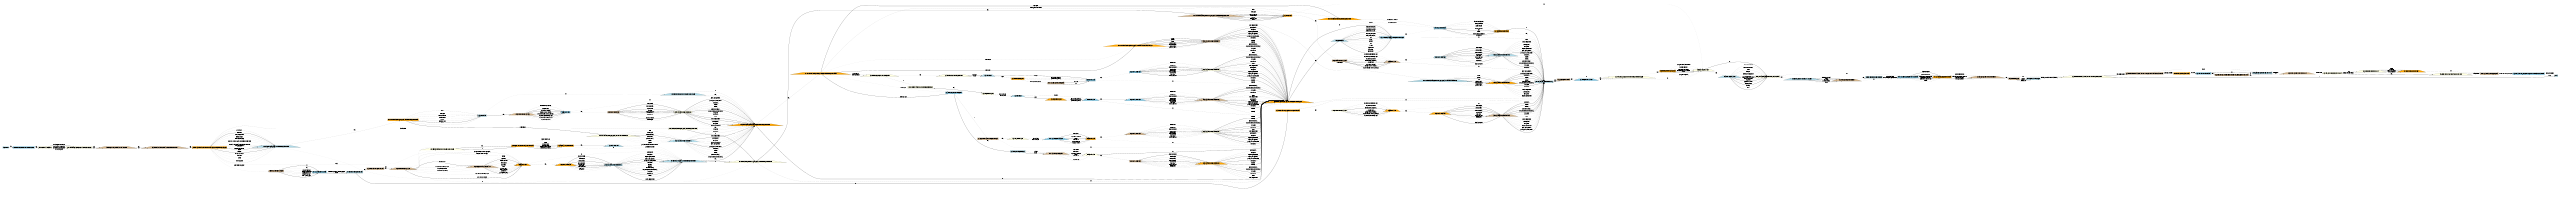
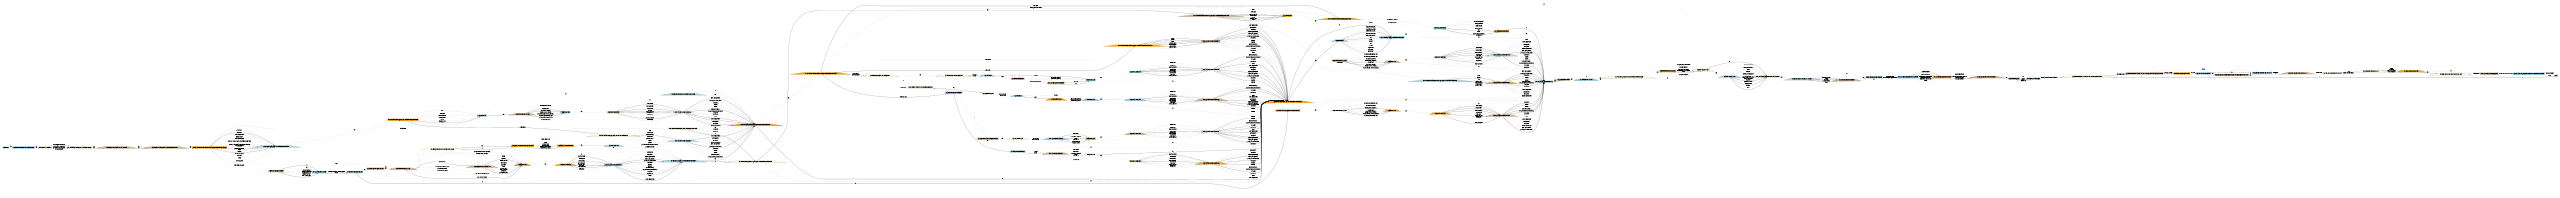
edge "WAS THIS A FULL OR PARTIAL SHUT DOWN?" -> "DESCRIBE WHAT WAS COMPROMISED AND BY WHOM": now "WAS THE SYSTEM COMPROMISED?" -> "DESCRIBE WHAT WAS COMPROMISED AND BY WHOM"
